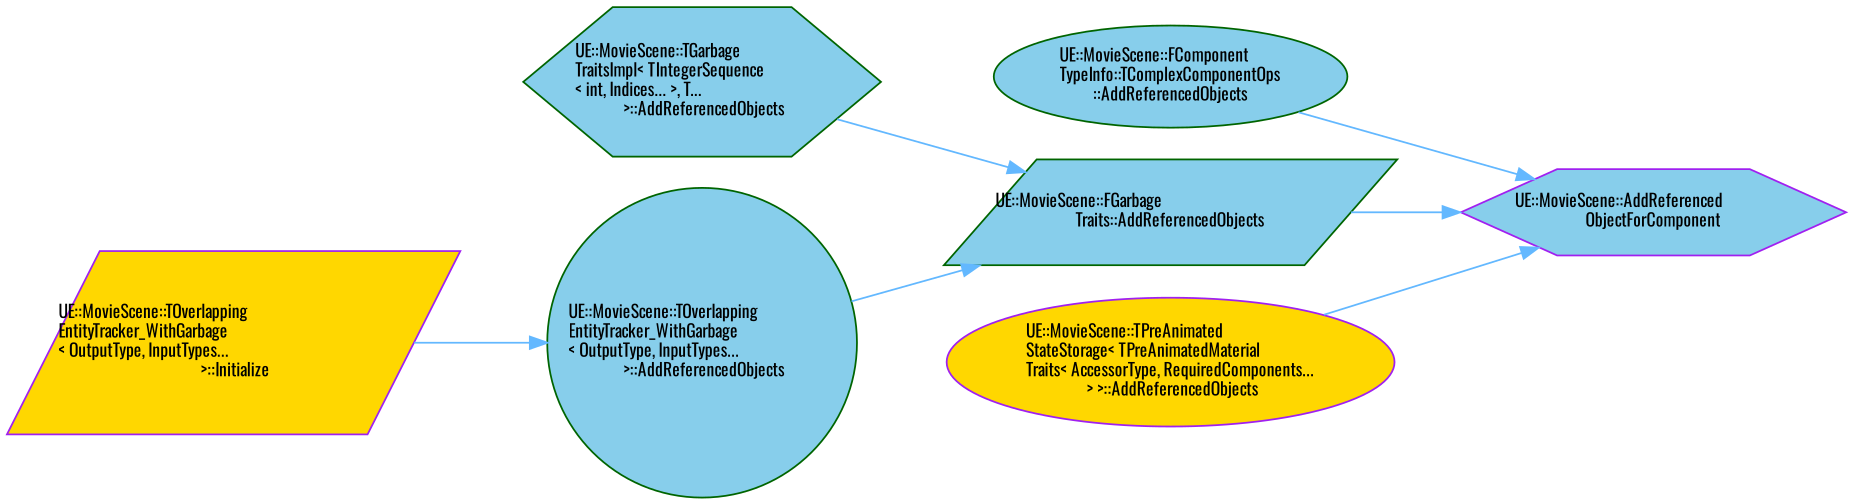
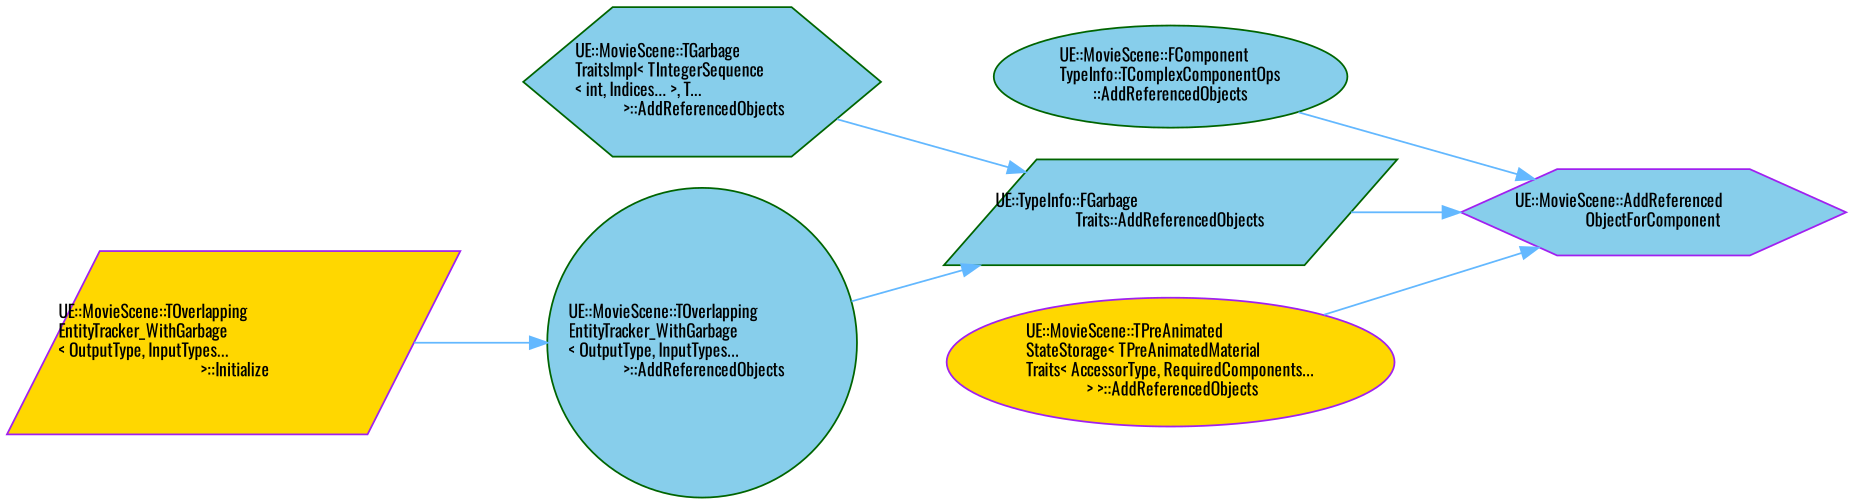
node "UE::MovieScene::FGarbage Traits::AddReferencedObjects": label "UE::MovieScene::FGarbage Traits::AddReferencedObjects" -> "UE::TypeInfo::FGarbage Traits::AddReferencedObjects"
